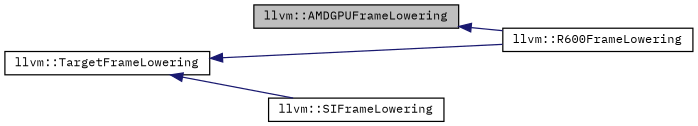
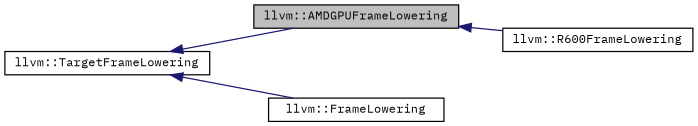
edge "llvm::R600FrameLowering" -> "llvm::TargetFrameLowering": now "llvm::AMDGPUFrameLowering" -> "llvm::TargetFrameLowering"
node "llvm::SIFrameLowering": label "llvm::SIFrameLowering" -> "llvm::FrameLowering"
